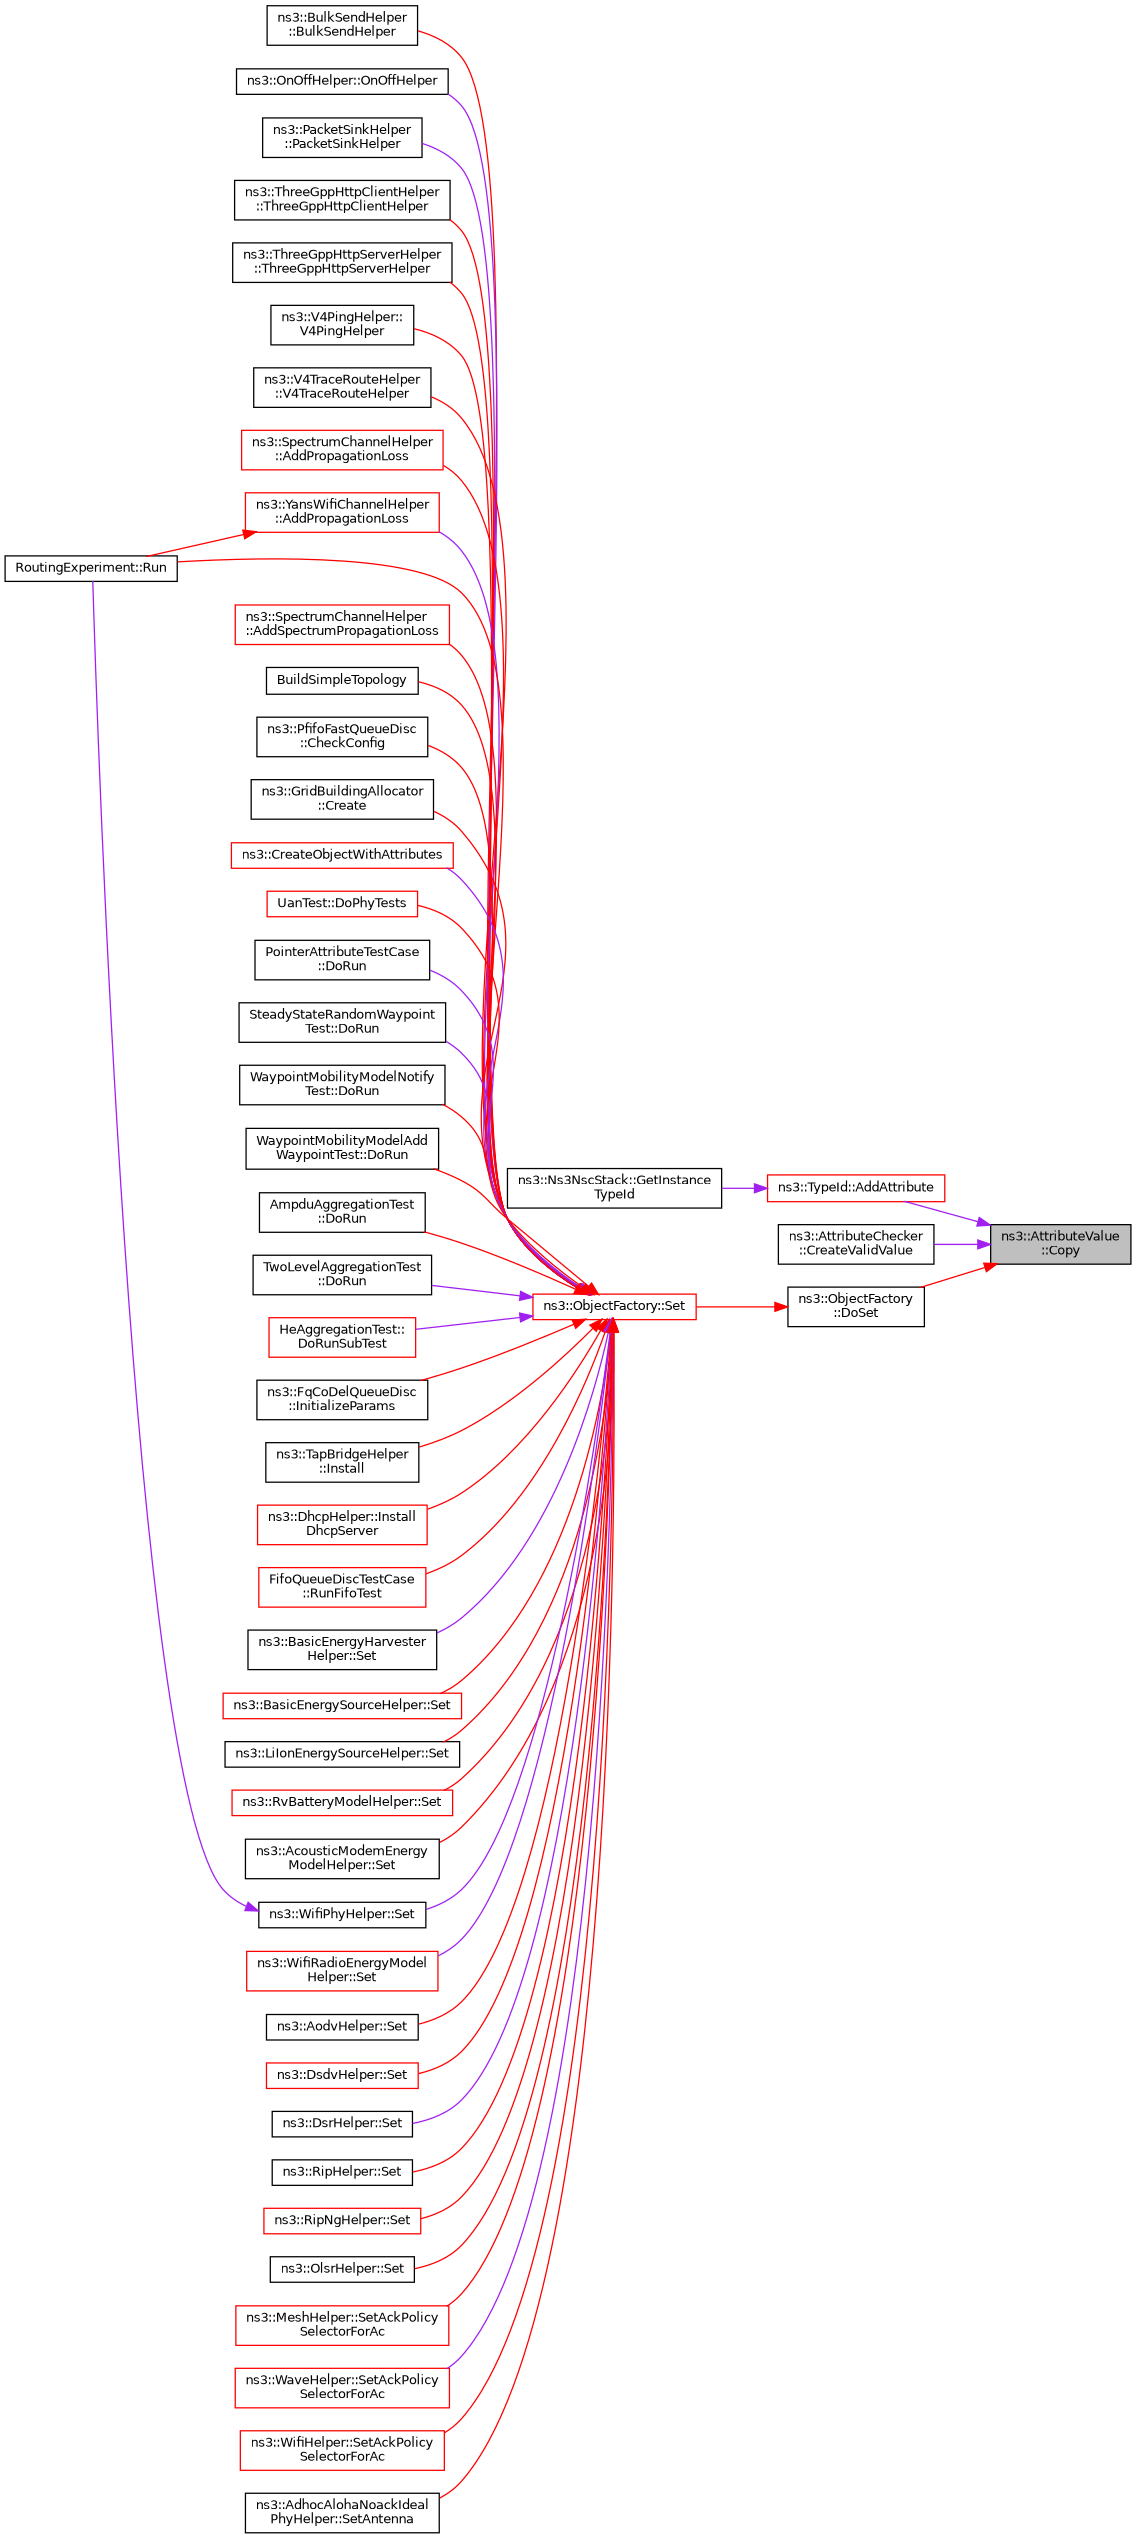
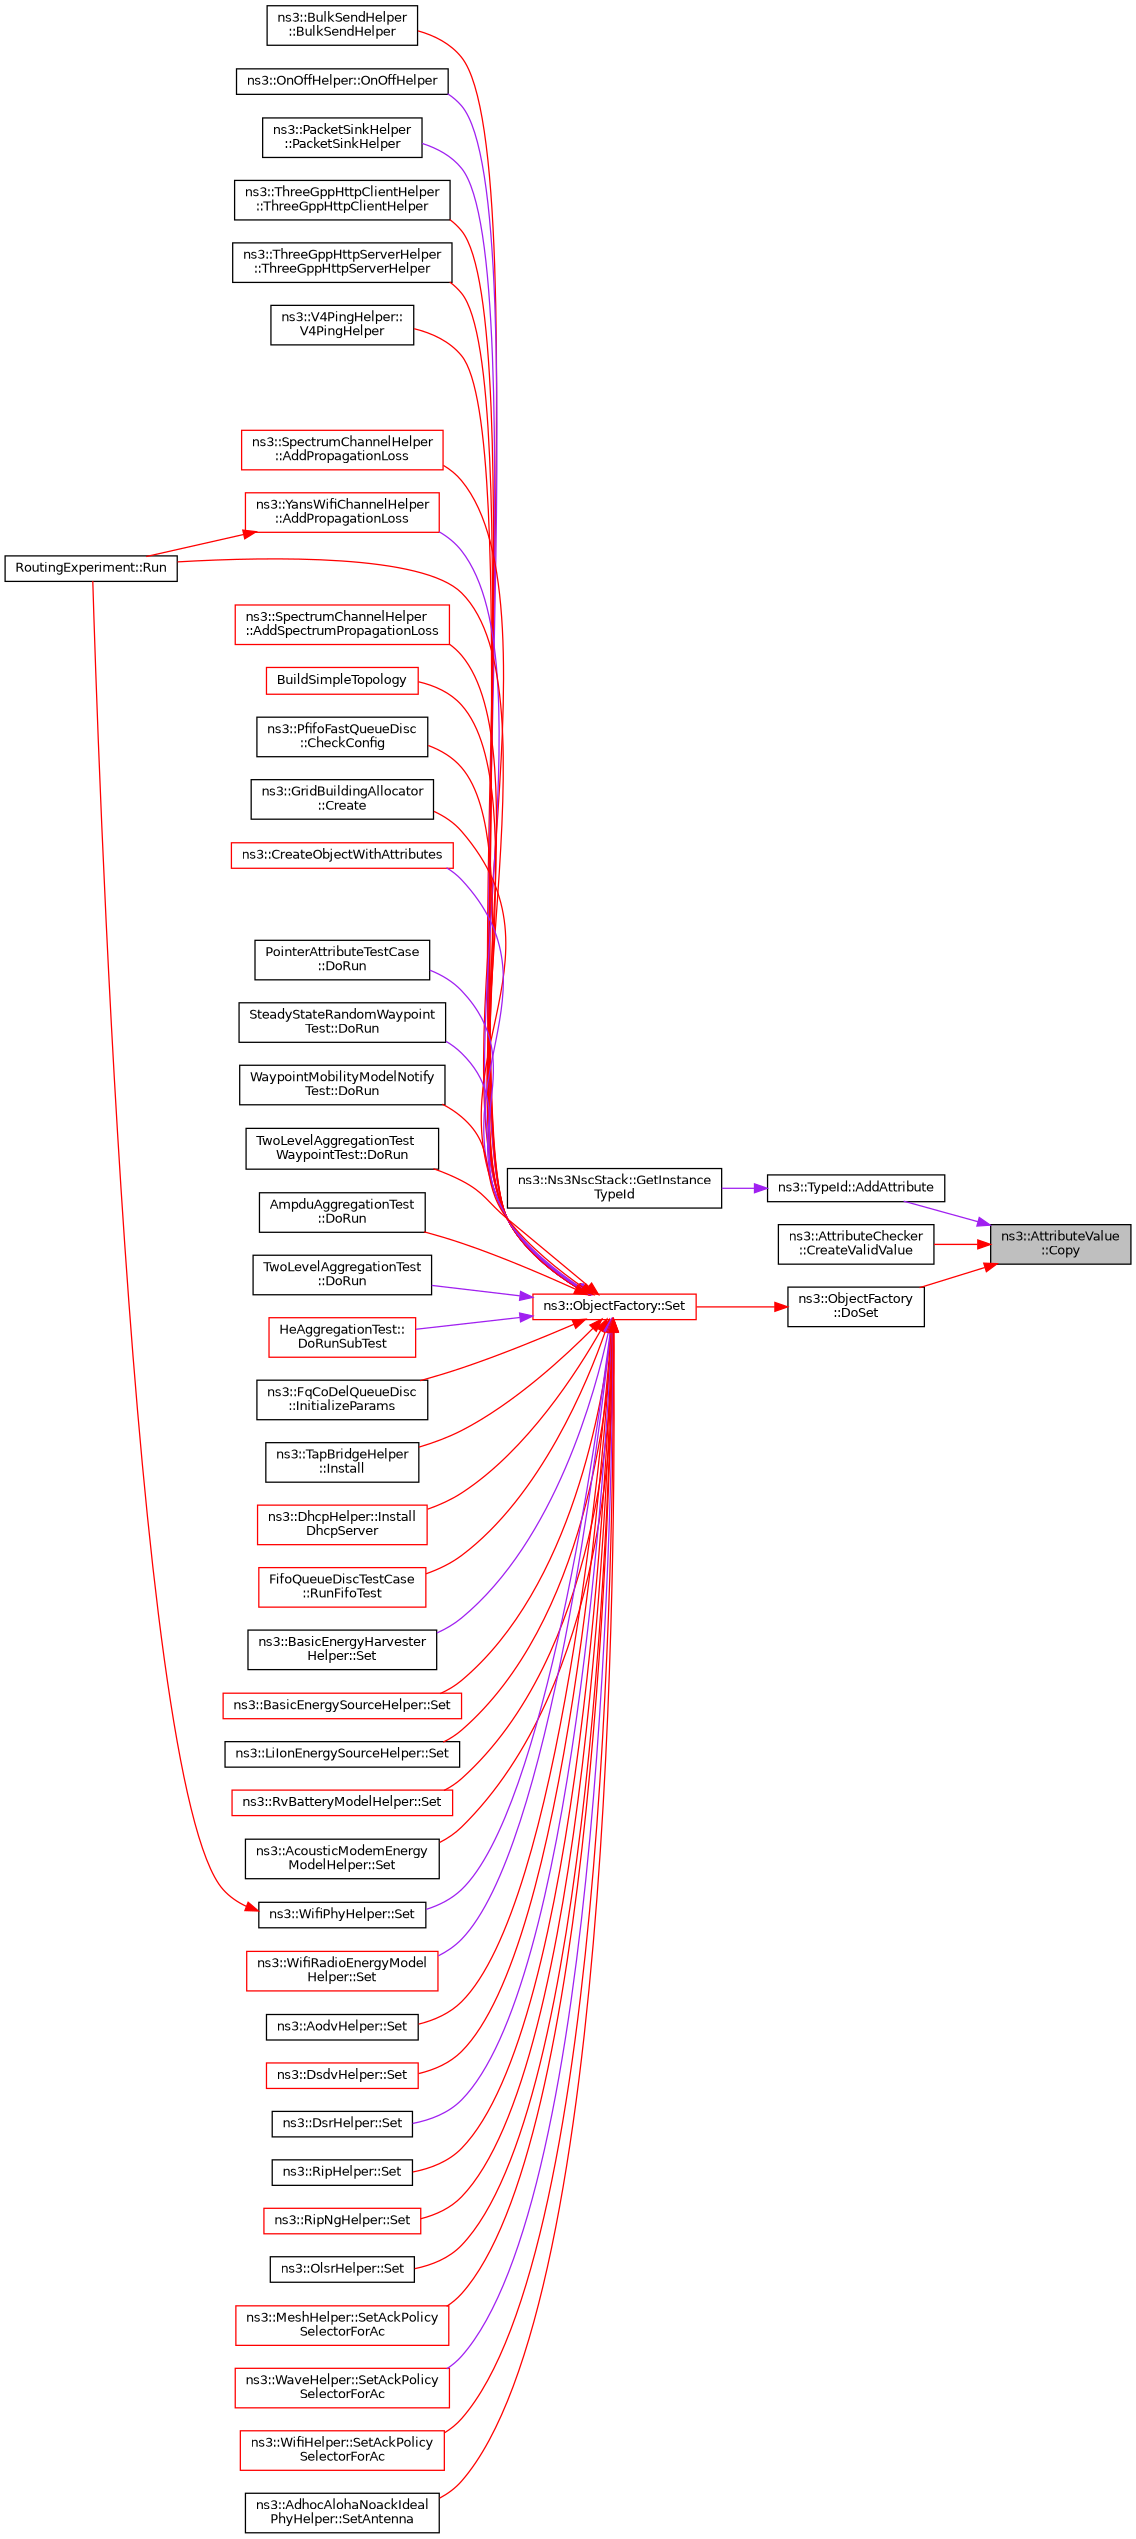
node "ns3::V4TraceRouteHelper ::V4TraceRouteHelper": removed
node "BuildSimpleTopology": color black -> red
node "UanTest::DoPhyTests": removed
node "WaypointMobilityModelAdd WaypointTest::DoRun": label "WaypointMobilityModelAdd WaypointTest::DoRun" -> "TwoLevelAggregationTest WaypointTest::DoRun"
node "ns3::TypeId::AddAttribute": color red -> black
edge "ns3::AttributeChecker ::CreateValidValue" -> "ns3::AttributeValue ::Copy": color purple -> red
edge "RoutingExperiment::Run" -> "ns3::WifiPhyHelper::Set": color purple -> red
